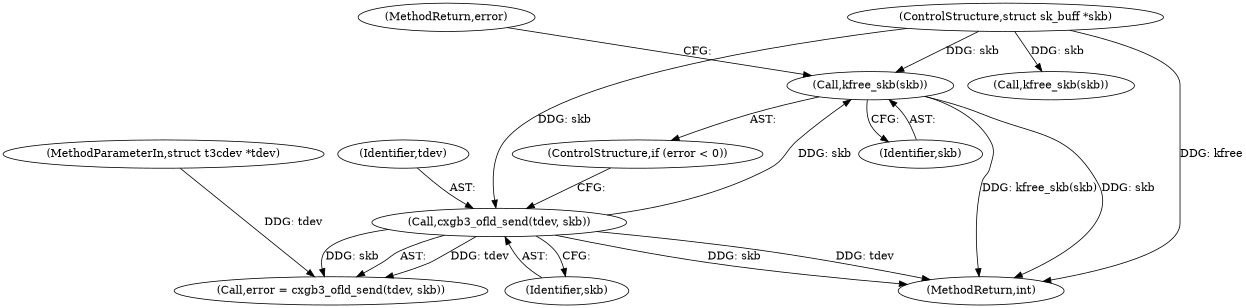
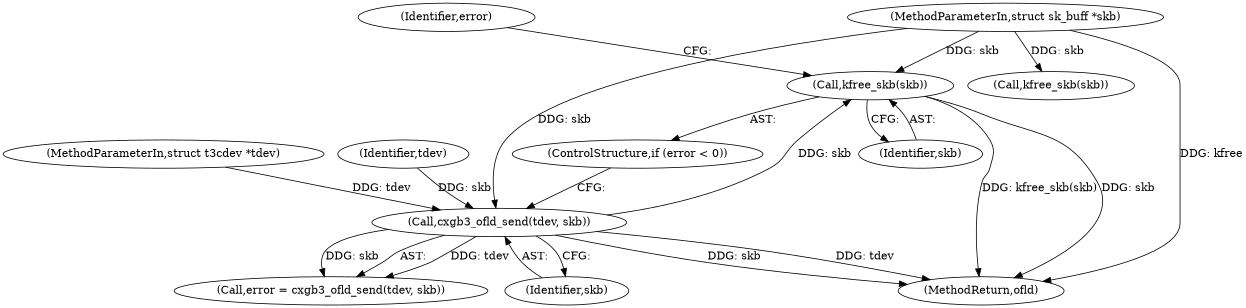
node "(MethodReturn,error)": label "(MethodReturn,error)" -> "(Identifier,error)"
node "(ControlStructure,struct sk_buff *skb)": label "(ControlStructure,struct sk_buff *skb)" -> "(MethodParameterIn,struct sk_buff *skb)"
edge "(Identifier,tdev)" -> "(Call,cxgb3_ofld_send(tdev, skb))": label "AST: " -> "DDG: skb"
edge "(MethodParameterIn,struct t3cdev *tdev)" -> "(Call,error = cxgb3_ofld_send(tdev, skb))": now "(MethodParameterIn,struct t3cdev *tdev)" -> "(Call,cxgb3_ofld_send(tdev, skb))"
node "(MethodReturn,int)": label "(MethodReturn,int)" -> "(MethodReturn,ofld)"
